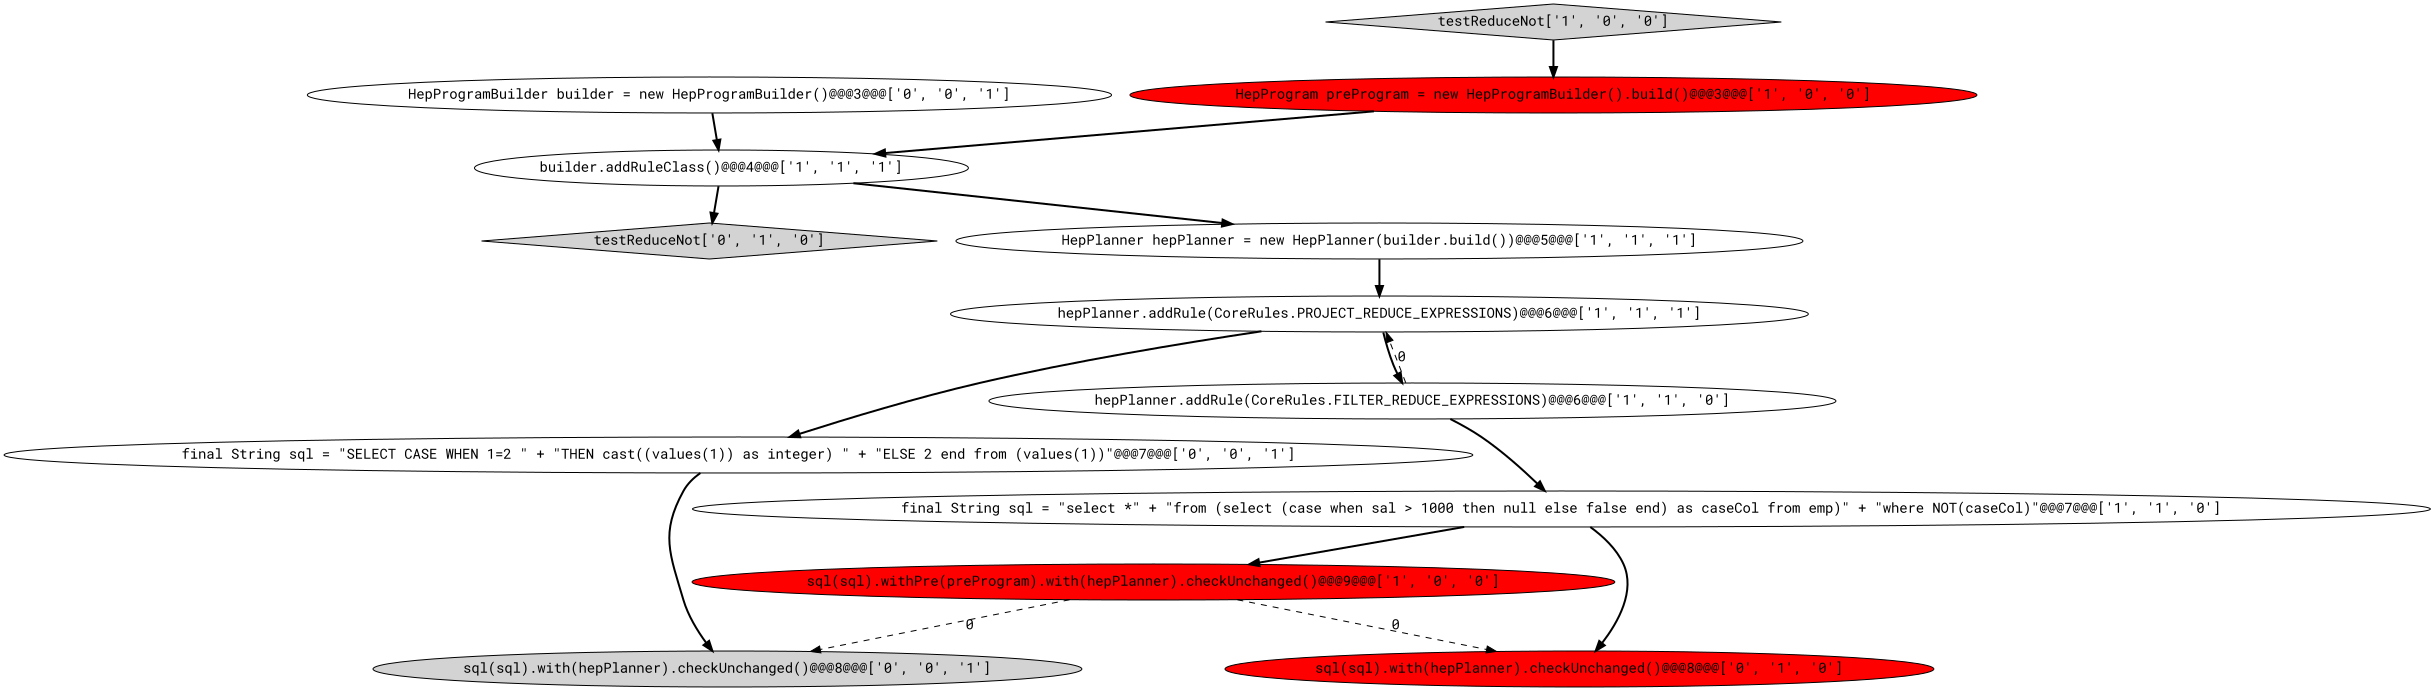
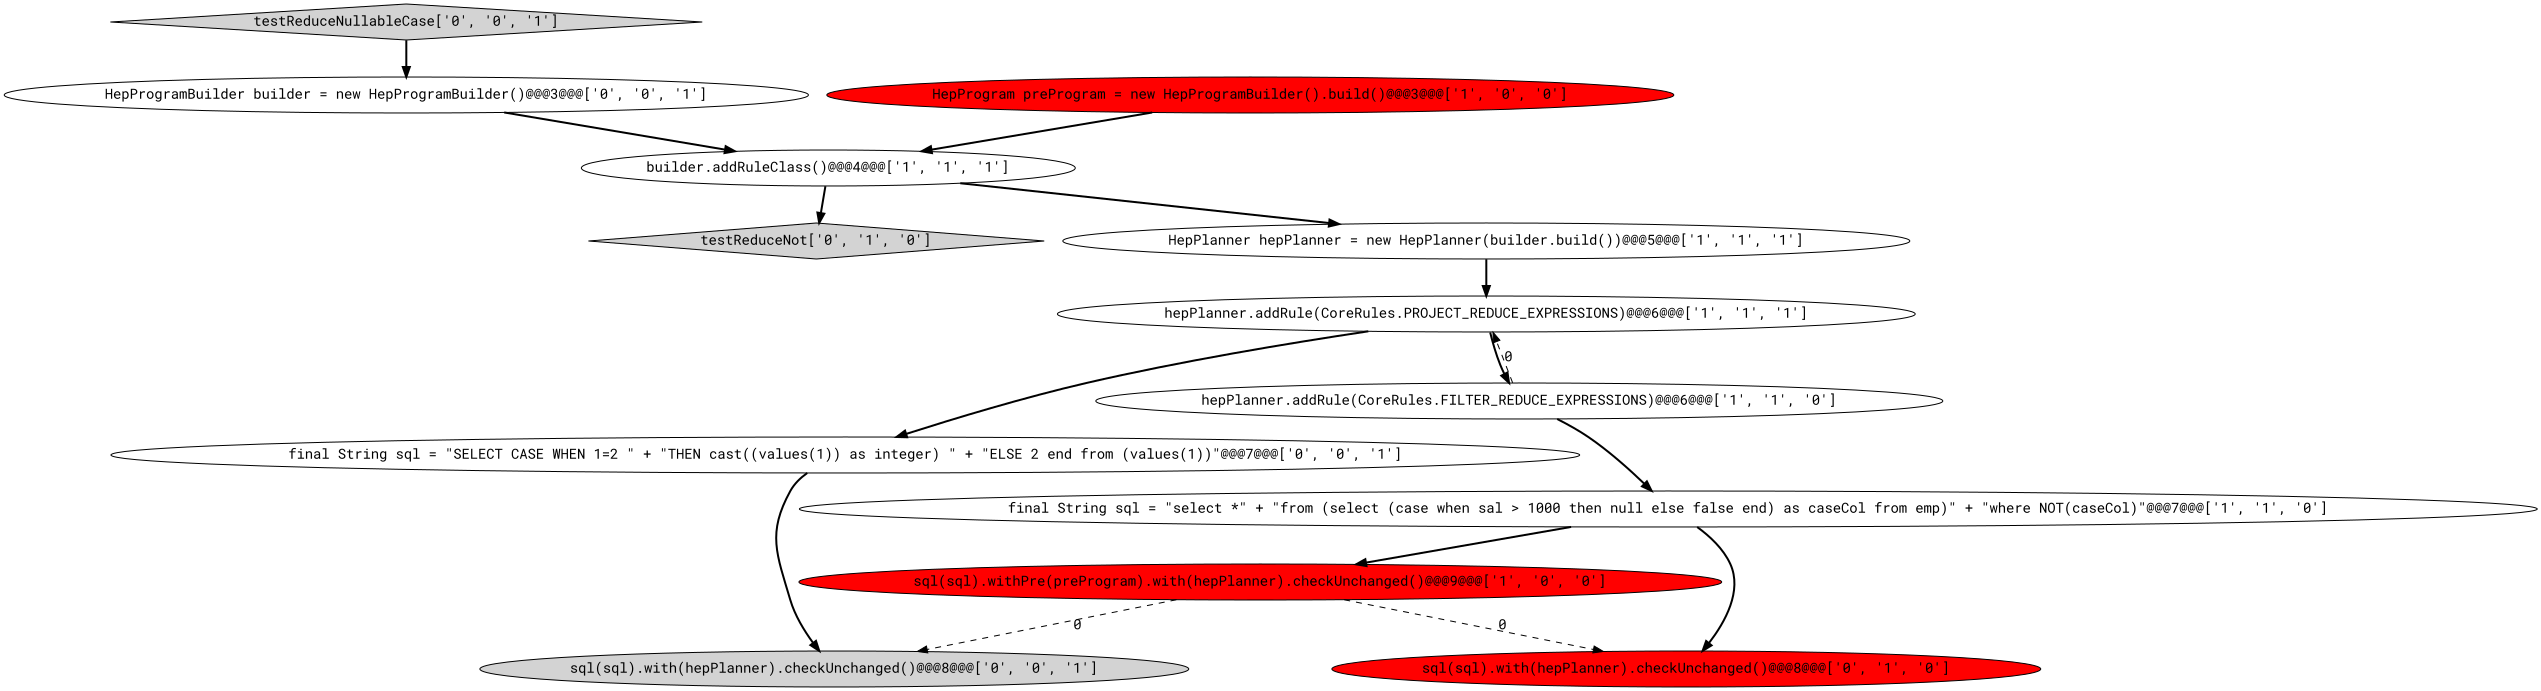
node "testReduceNullableCase['0', '0', '1']": added
node "testReduceNot['1', '0', '0']": removed
